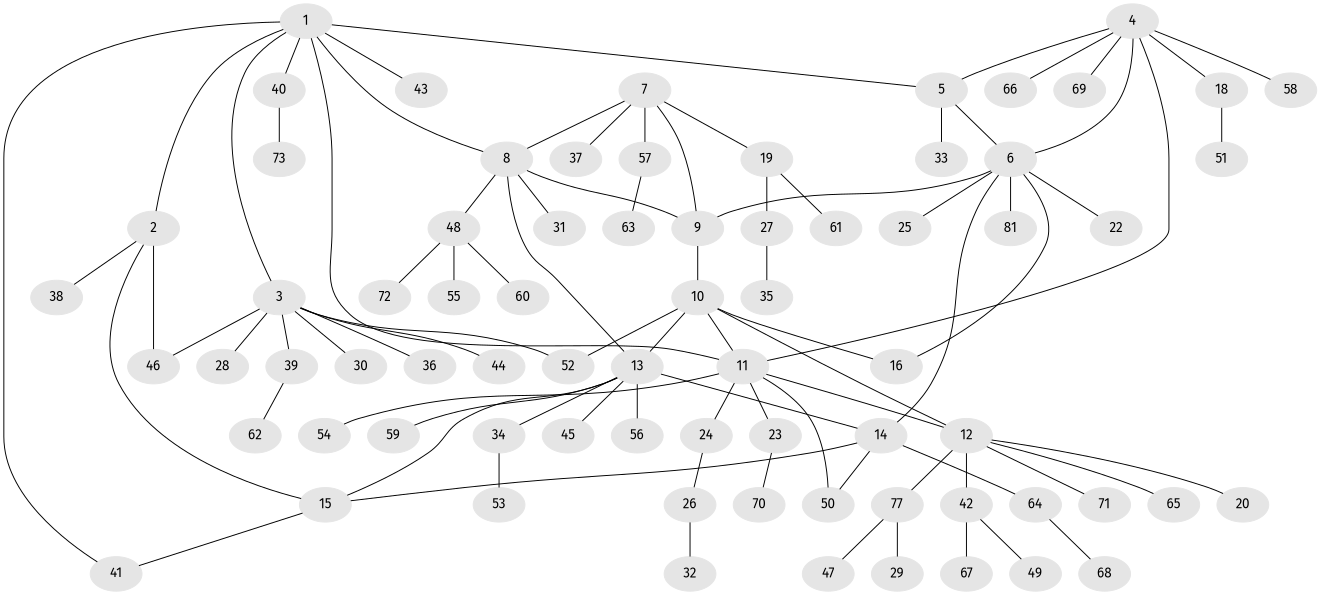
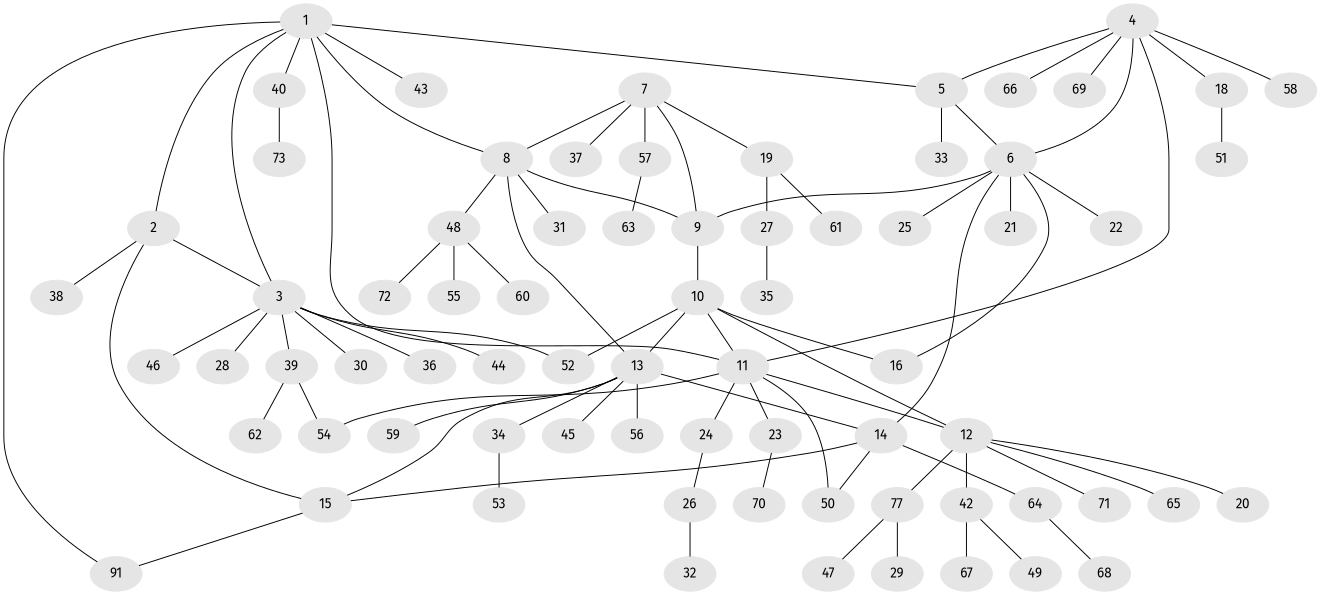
node "81": label "81" -> "21"
edge "2" -- "46": now "2" -- "3"
edge "39" -- "54": added
node "41": label "41" -> "91"
